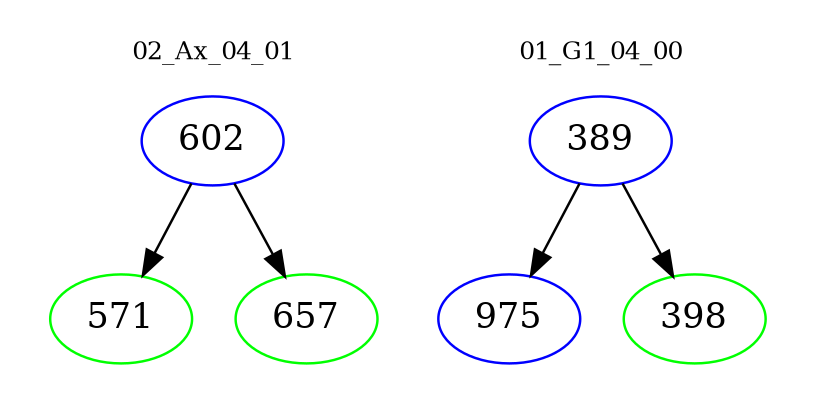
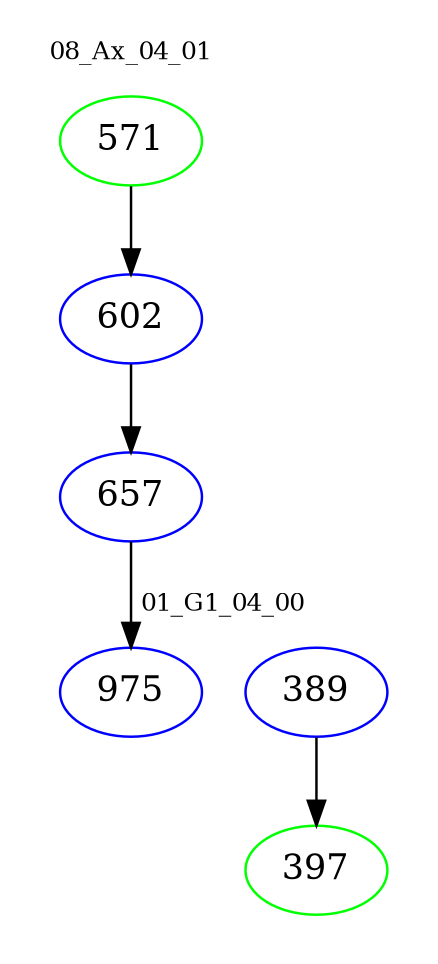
cluster "02_Ax_04_01": label "02_Ax_04_01" -> "08_Ax_04_01"
edge "602" -> "571": reversed
edge "389" -> "975": now "657" -> "975"
node "657": color green -> blue
node "398": label "398" -> "397"
